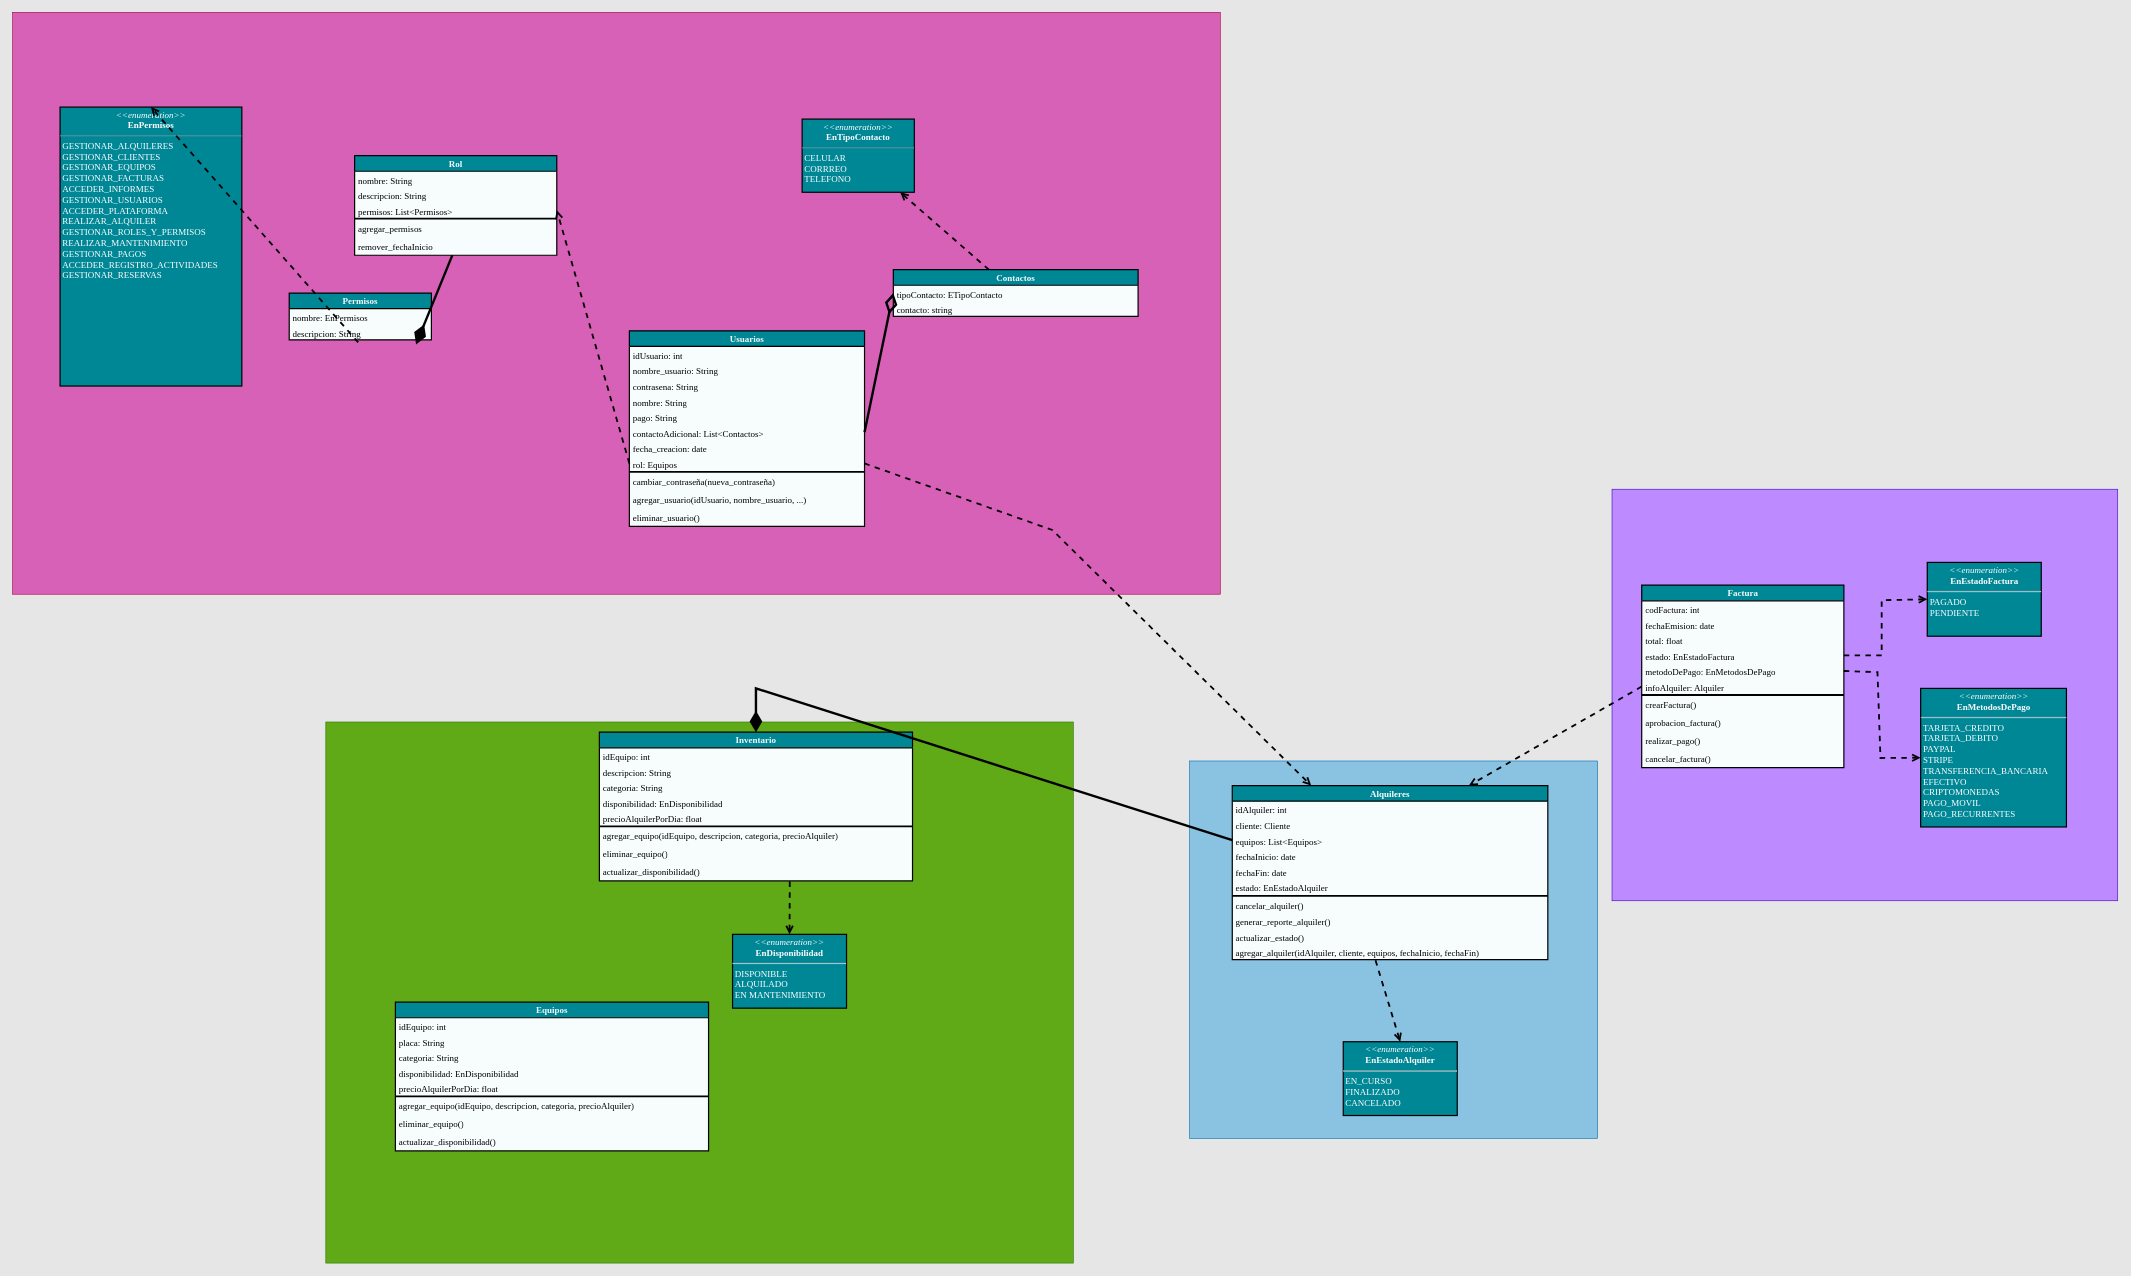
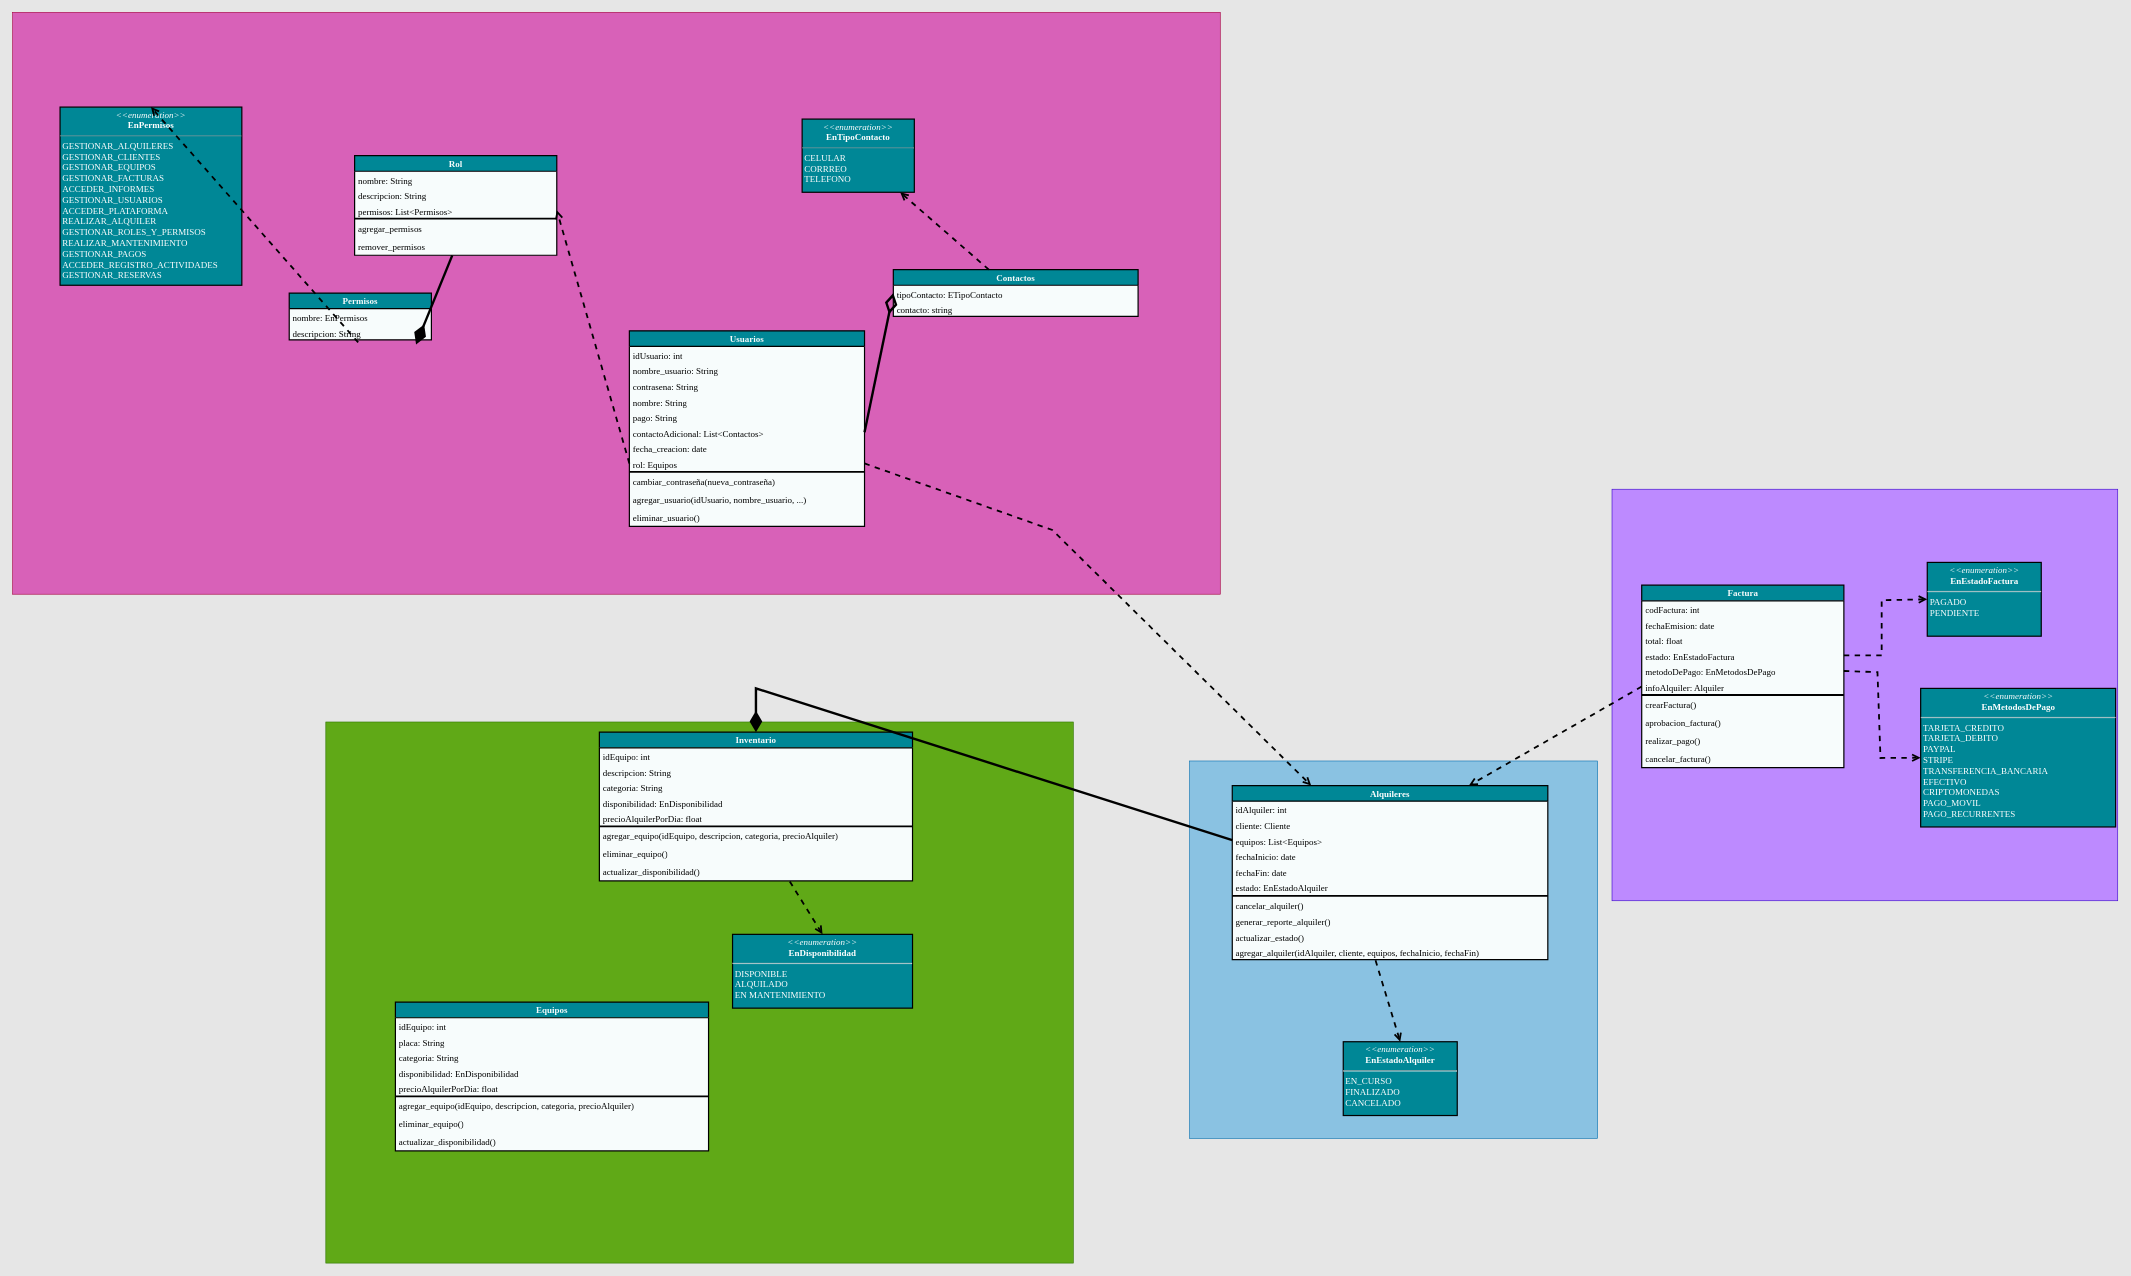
node "<<enumeration>> EnPermisos GESTIONAR_ALQUILERES GESTIONAR_CLIENTES GESTIONAR_EQUIPOS GESTIONAR_FACTURAS ACCEDER_INFORMES GESTIONAR_USUARIOS ACCEDER_PLATAFORMA REALIZAR_ALQUILER GESTIONAR_ROLES_Y_PERMISOS REALIZAR_MANTENIMIENTO GESTIONAR_PAGOS ACCEDER_REGISTRO_ACTIVIDADES GESTIONAR_RESERVAS": size 182x279 -> 182x178
node "remover_fechaInicio": label "remover_fechaInicio" -> "remover_permisos"
node "<<enumeration>>EnMetodosDePago TARJETA_CREDITO TARJETA_DEBITO PAYPAL STRIPE TRANSFERENCIA_BANCARIA EFECTIVO CRIPTOMONEDAS PAGO_MOVIL PAGO_RECURRENTES": size 146x139 -> 195x139
node "<<enumeration>>EnDisponibilidad DISPONIBLE ALQUILADO EN MANTENIMIENTO": size 114x74 -> 180x74
